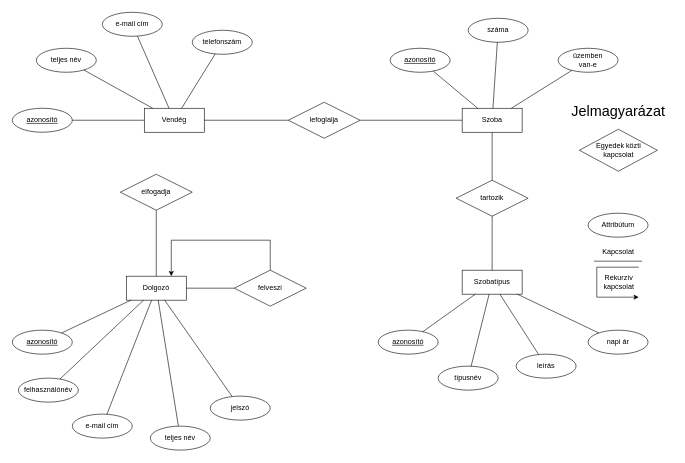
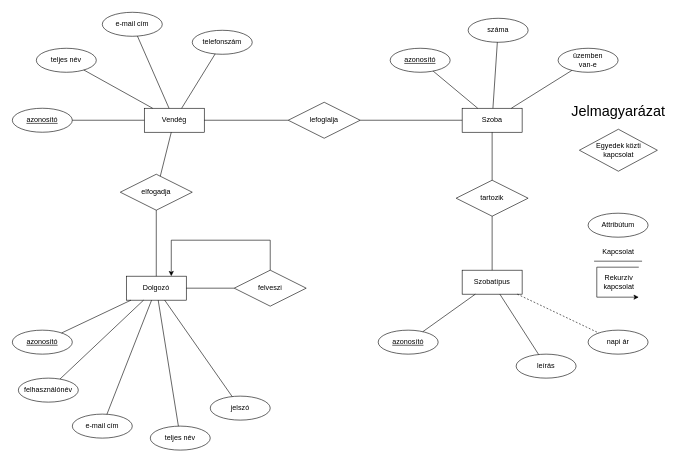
edge "Vendég" -- "elfogadja": added
edge "Szobatípus" -- "napi ár": style solid -> dashed
edge "Szobatípus" -- "típusnév": removed
node "típusnév": removed
